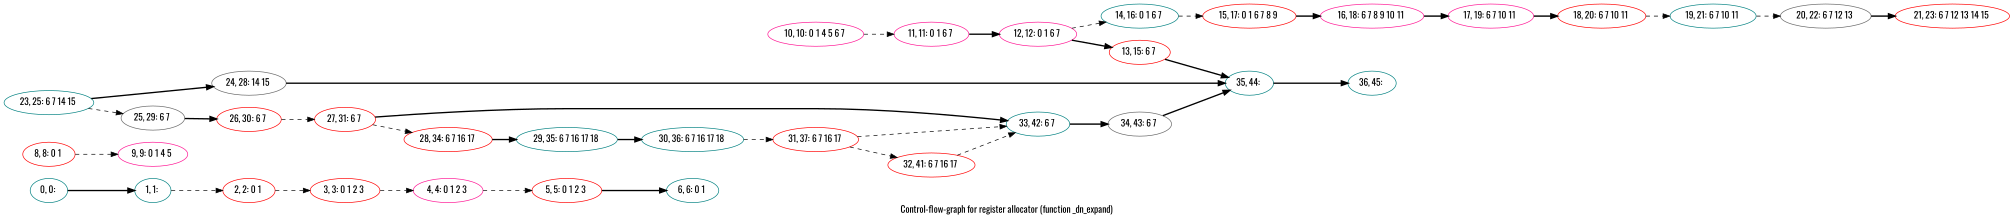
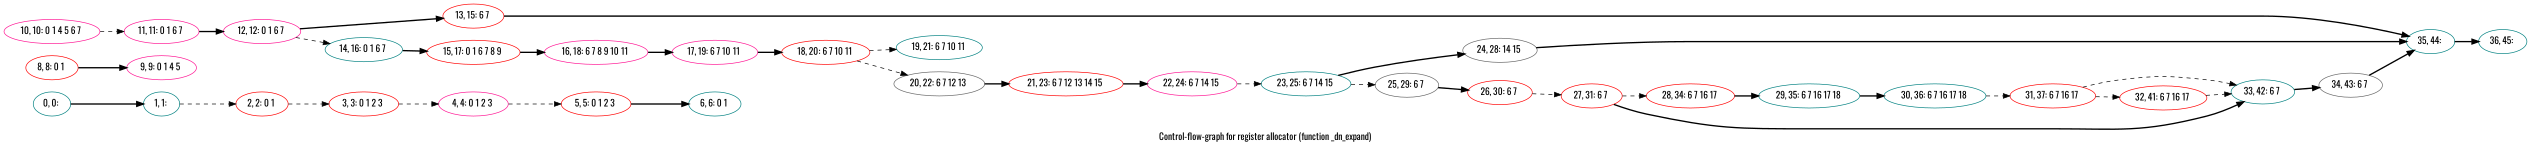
edge "14, 16: 0 1 6 7" -> "15, 17: 0 1 6 7 8 9": style dashed -> bold
edge "19, 21: 6 7 10 11" -> "20, 22: 6 7 12 13": now "18, 20: 6 7 10 11" -> "20, 22: 6 7 12 13"
node "22, 24: 6 7 14 15": added
edge "8, 8: 0 1" -> "9, 9: 0 1 4 5": style dashed -> bold
